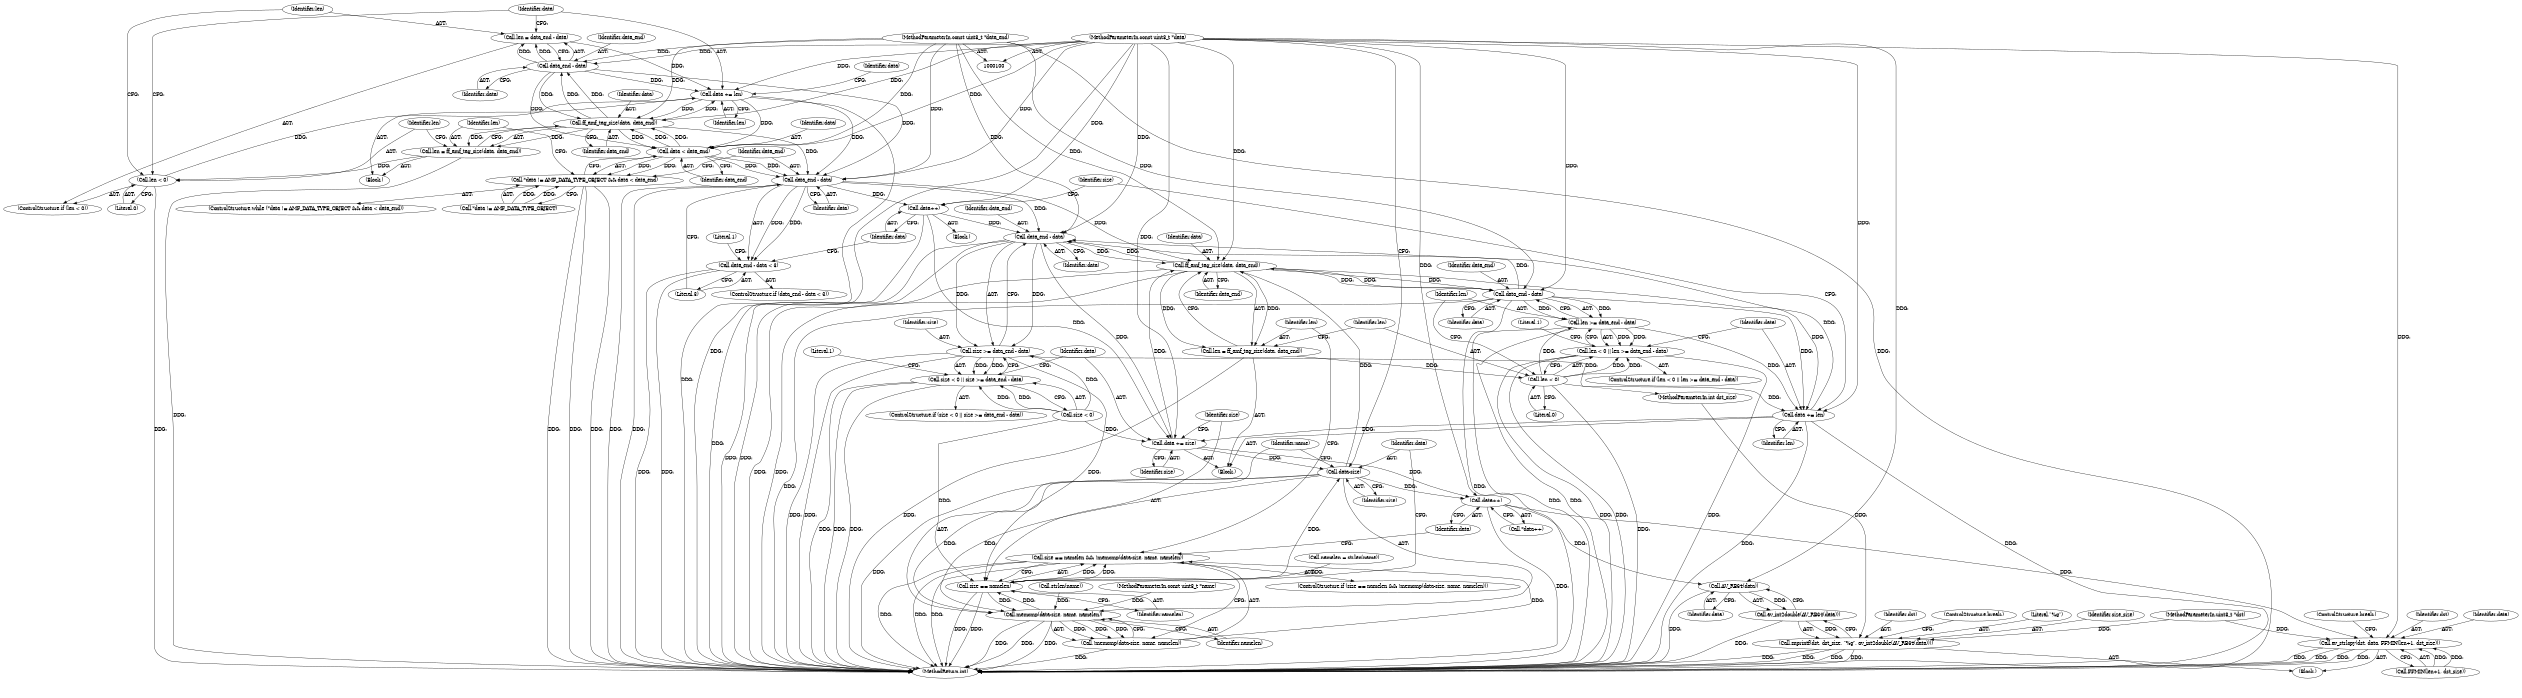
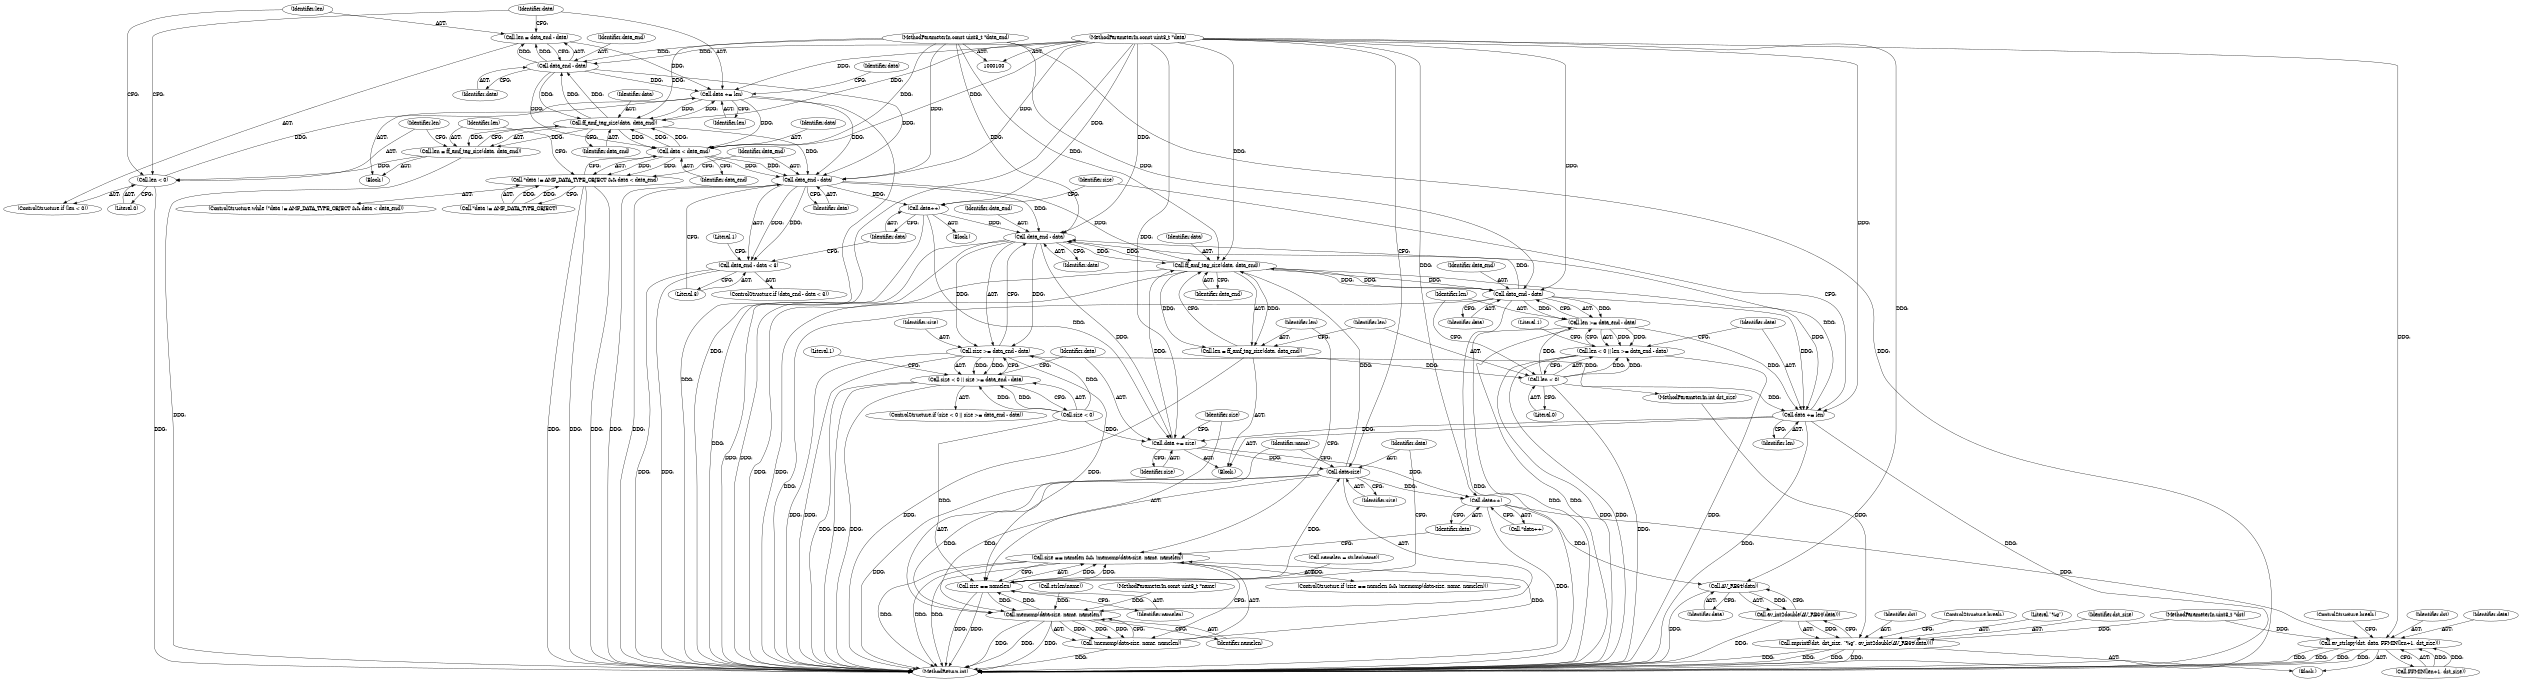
node "(ControlStructure,if (len < 0 || len >= data_end - data))": removed
node "(Identifier,size_size)": label "(Identifier,size_size)" -> "(Identifier,dst_size)"
